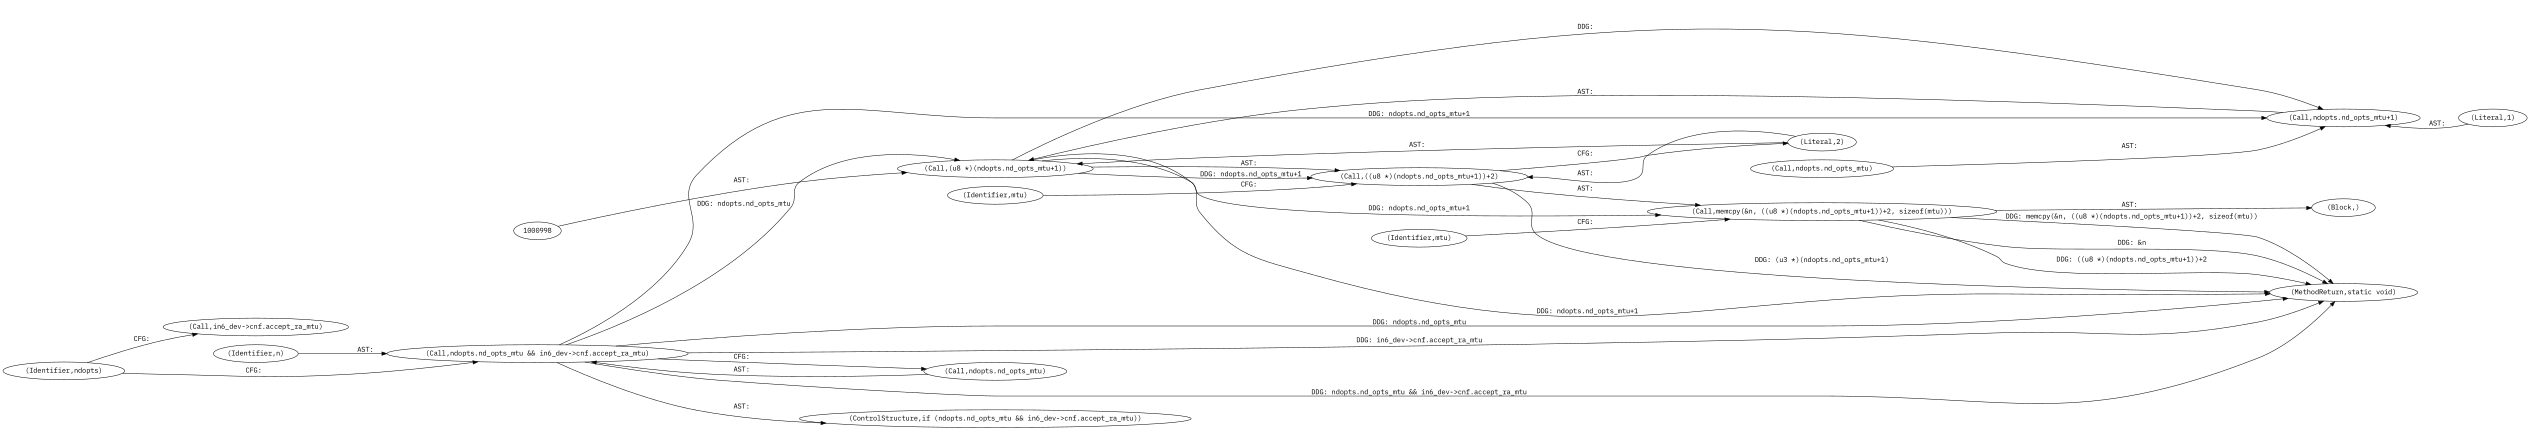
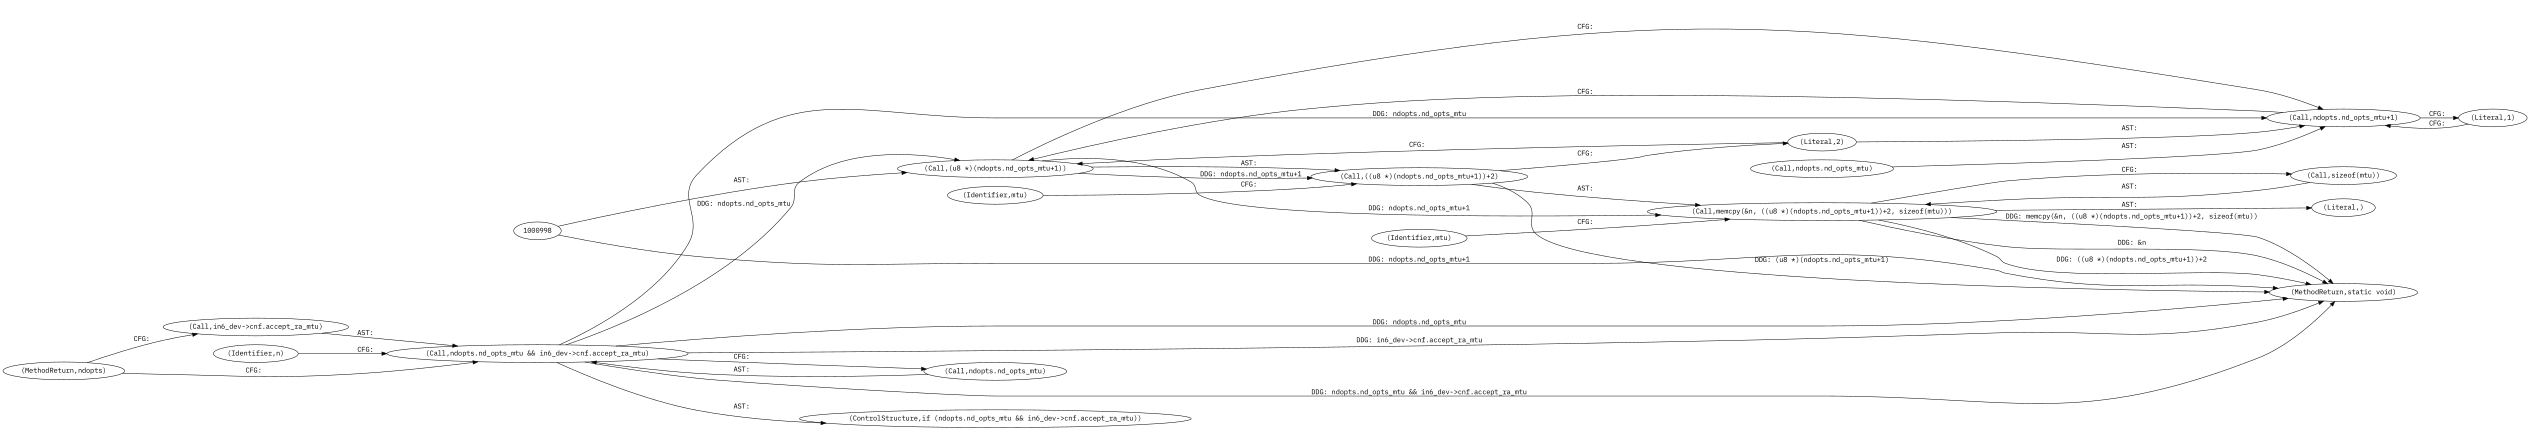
edge "(Call,(u8 *)(ndopts.nd_opts_mtu+1))" -> "(Call,ndopts.nd_opts_mtu+1)": label "DDG: " -> "CFG: "
edge "(Call,ndopts.nd_opts_mtu+1)" -> "(Call,(u8 *)(ndopts.nd_opts_mtu+1))": label "AST: " -> "CFG: "
edge "(Call,ndopts.nd_opts_mtu && in6_dev->cnf.accept_ra_mtu)" -> "(Call,ndopts.nd_opts_mtu+1)": label "DDG: ndopts.nd_opts_mtu+1" -> "DDG: ndopts.nd_opts_mtu"
edge "(Call,ndopts.nd_opts_mtu+1)" -> "(Literal,1)": added, label "CFG:"
edge "(Literal,1)" -> "(Call,ndopts.nd_opts_mtu+1)": label "AST: " -> "CFG: "
edge "(Literal,2)" -> "(Call,(u8 *)(ndopts.nd_opts_mtu+1))": label "AST: " -> "CFG: "
edge "(Literal,2)" -> "(Call,((u8 *)(ndopts.nd_opts_mtu+1))+2)": now "(Literal,2)" -> "(Call,ndopts.nd_opts_mtu+1)"
node "(Call,sizeof(mtu))": added
node "(Block,)": label "(Block,)" -> "(Literal,)"
edge "(Call,((u8 *)(ndopts.nd_opts_mtu+1))+2)" -> "(MethodReturn,static void)": label "DDG: (u3 *)(ndopts.nd_opts_mtu+1)" -> "DDG: (u8 *)(ndopts.nd_opts_mtu+1)"
edge "(Call,(u8 *)(ndopts.nd_opts_mtu+1))" -> "(MethodReturn,static void)": now "1000998" -> "(MethodReturn,static void)"
edge "(Call,in6_dev->cnf.accept_ra_mtu)" -> "(Call,ndopts.nd_opts_mtu && in6_dev->cnf.accept_ra_mtu)": added, label "AST:"
edge "(Identifier,n)" -> "(Call,ndopts.nd_opts_mtu && in6_dev->cnf.accept_ra_mtu)": label "AST: " -> "CFG: "
node "(Identifier,ndopts)": label "(Identifier,ndopts)" -> "(MethodReturn,ndopts)"
